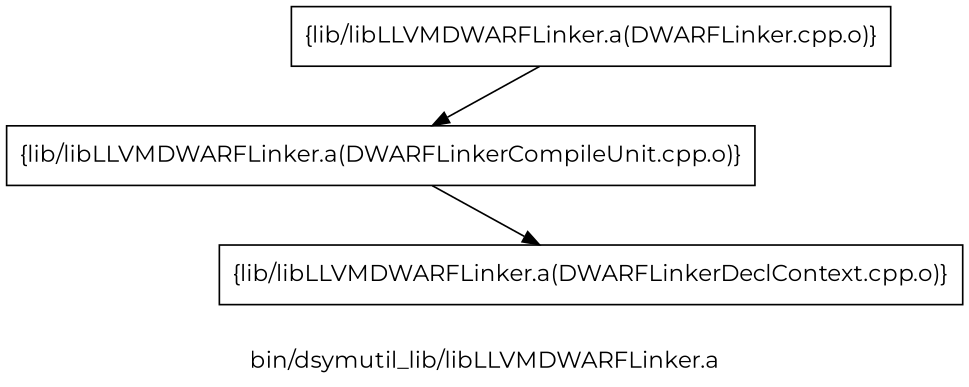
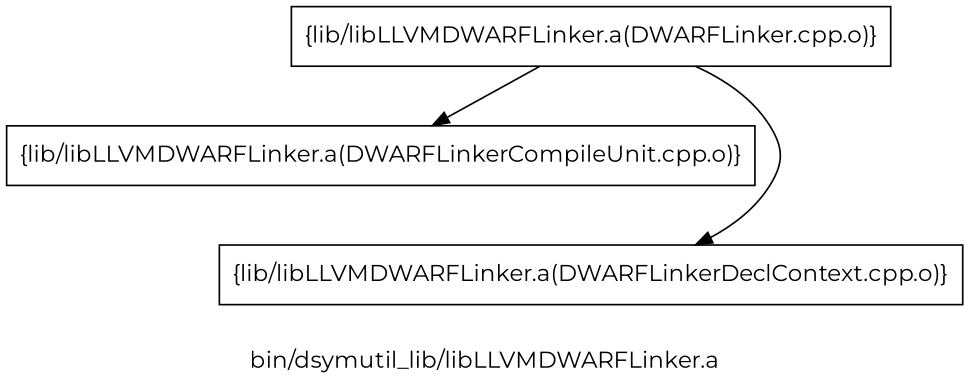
edge "{lib/libLLVMDWARFLinker.a(DWARFLinkerCompileUnit.cpp.o)}" -> "{lib/libLLVMDWARFLinker.a(DWARFLinkerDeclContext.cpp.o)}": now "{lib/libLLVMDWARFLinker.a(DWARFLinker.cpp.o)}" -> "{lib/libLLVMDWARFLinker.a(DWARFLinkerDeclContext.cpp.o)}"
